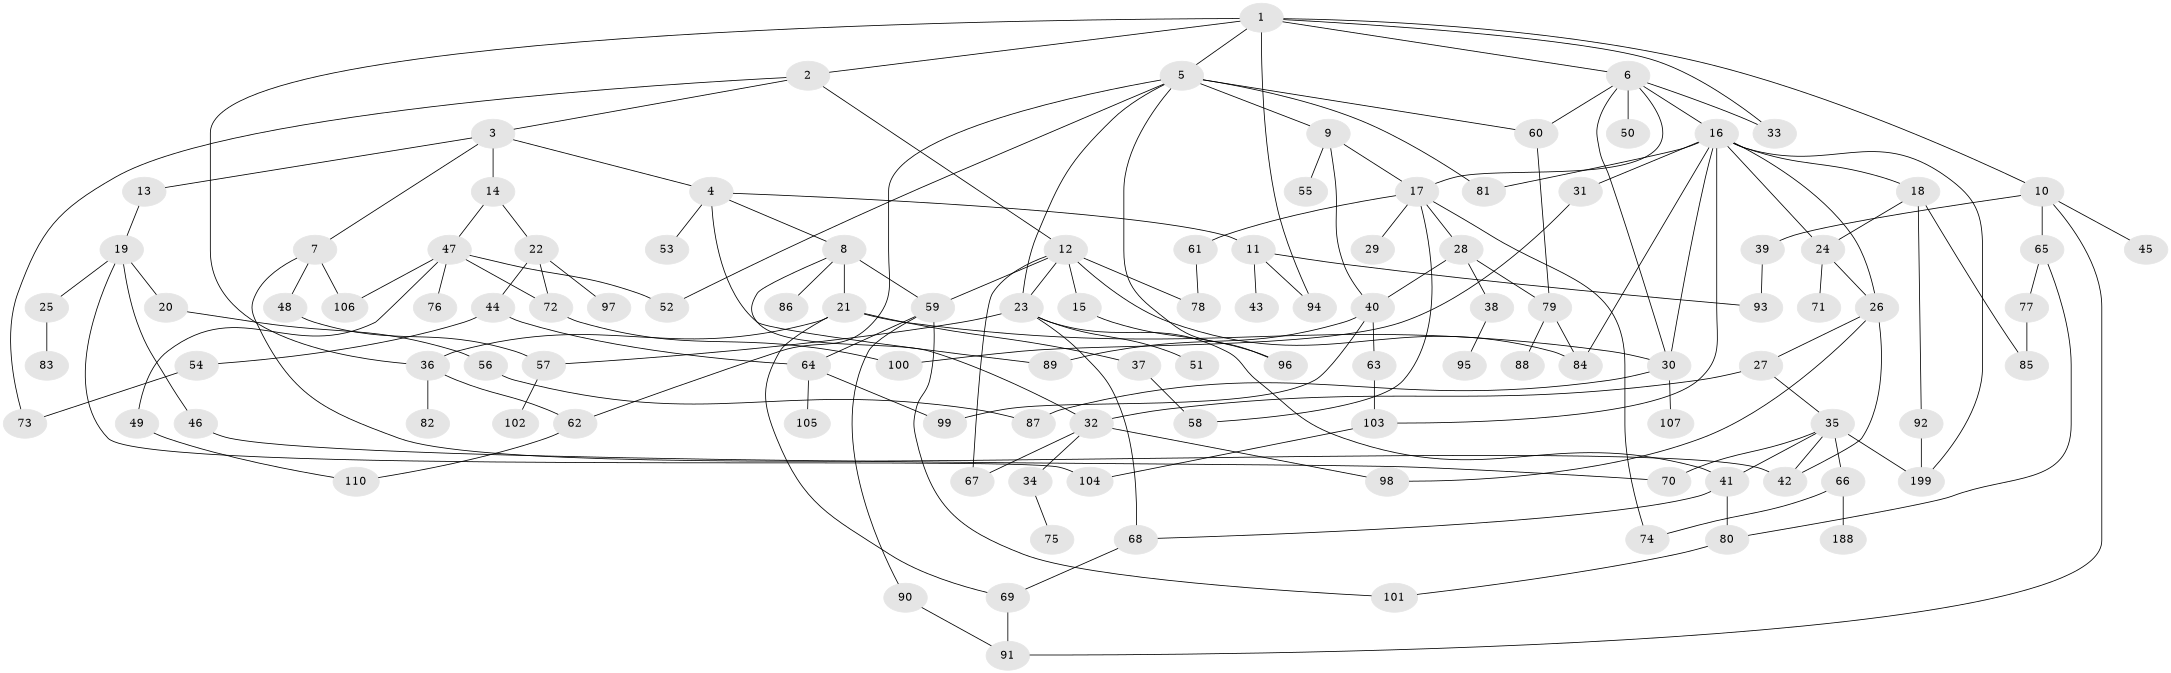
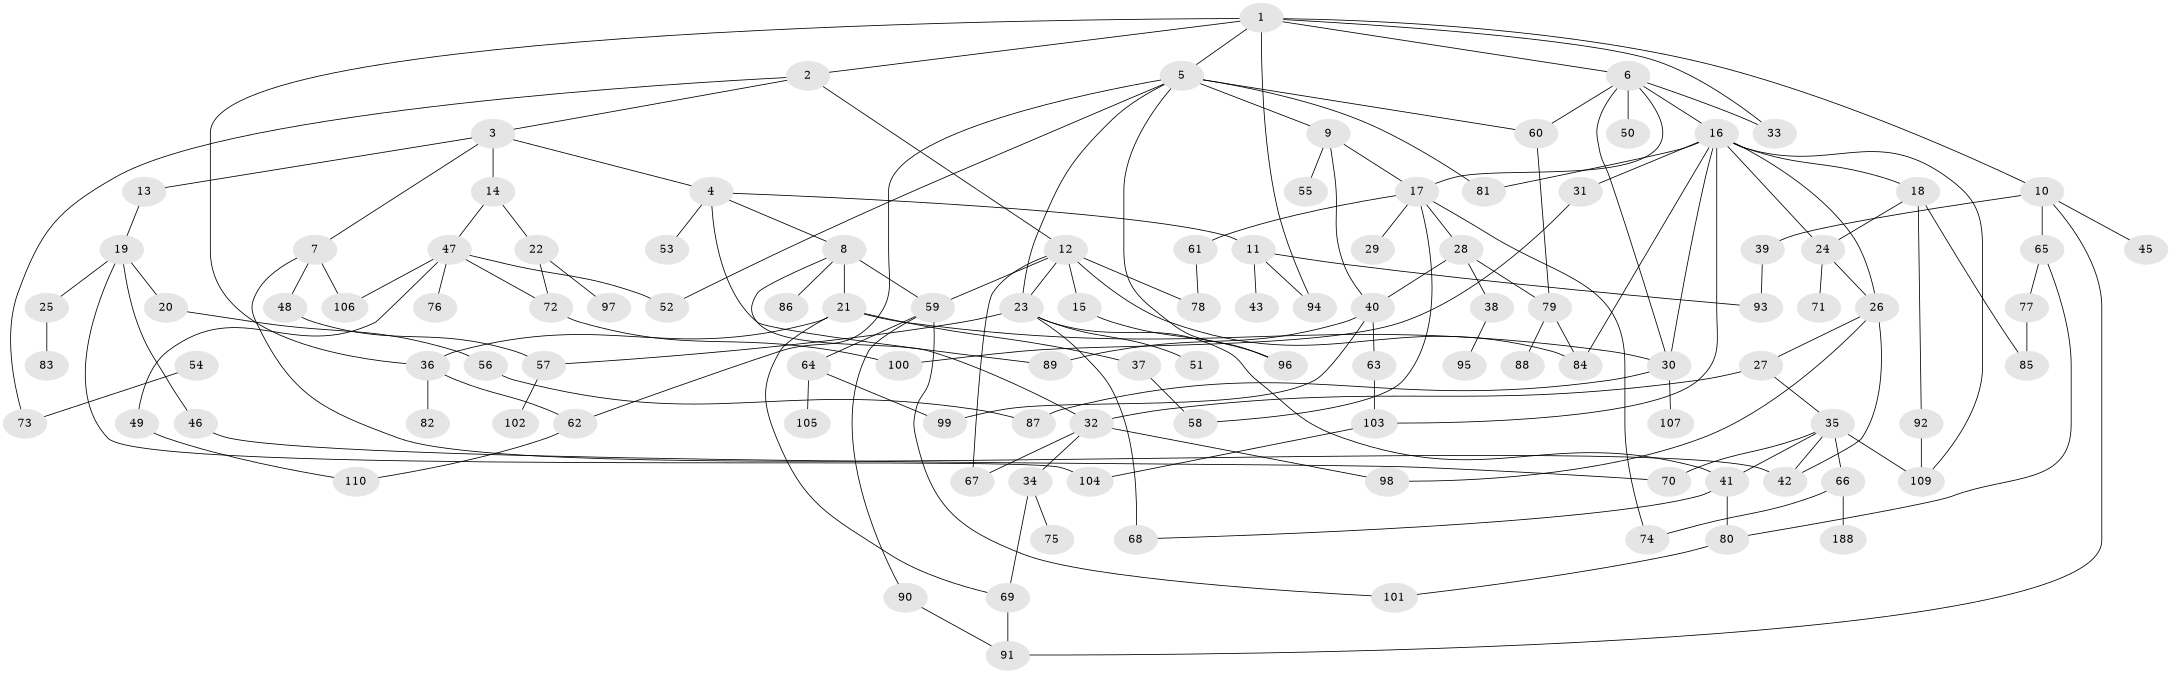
node "44": removed
node "199": label "199" -> "109"
edge "68" -- "69": now "34" -- "69"
